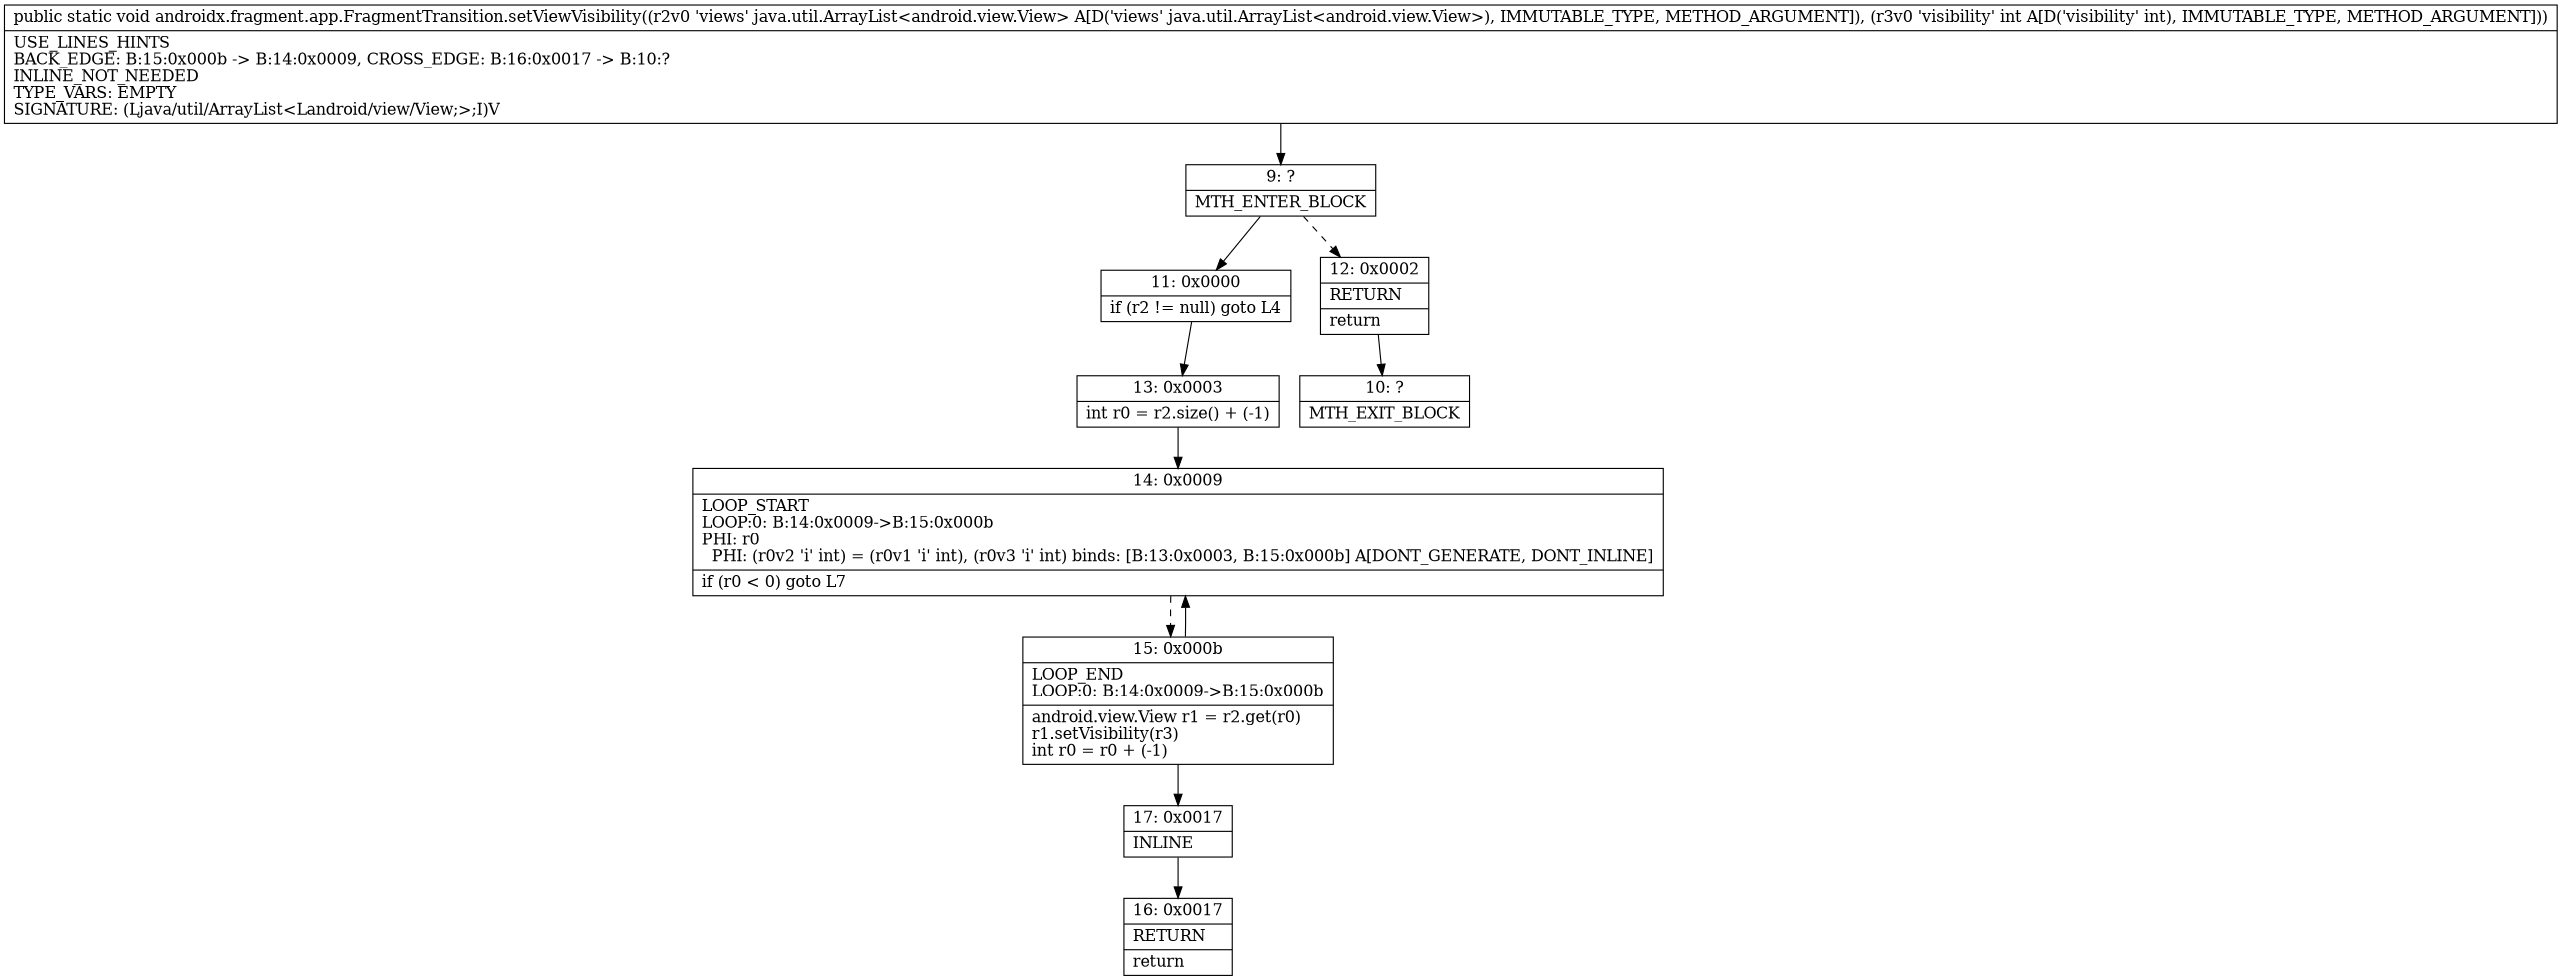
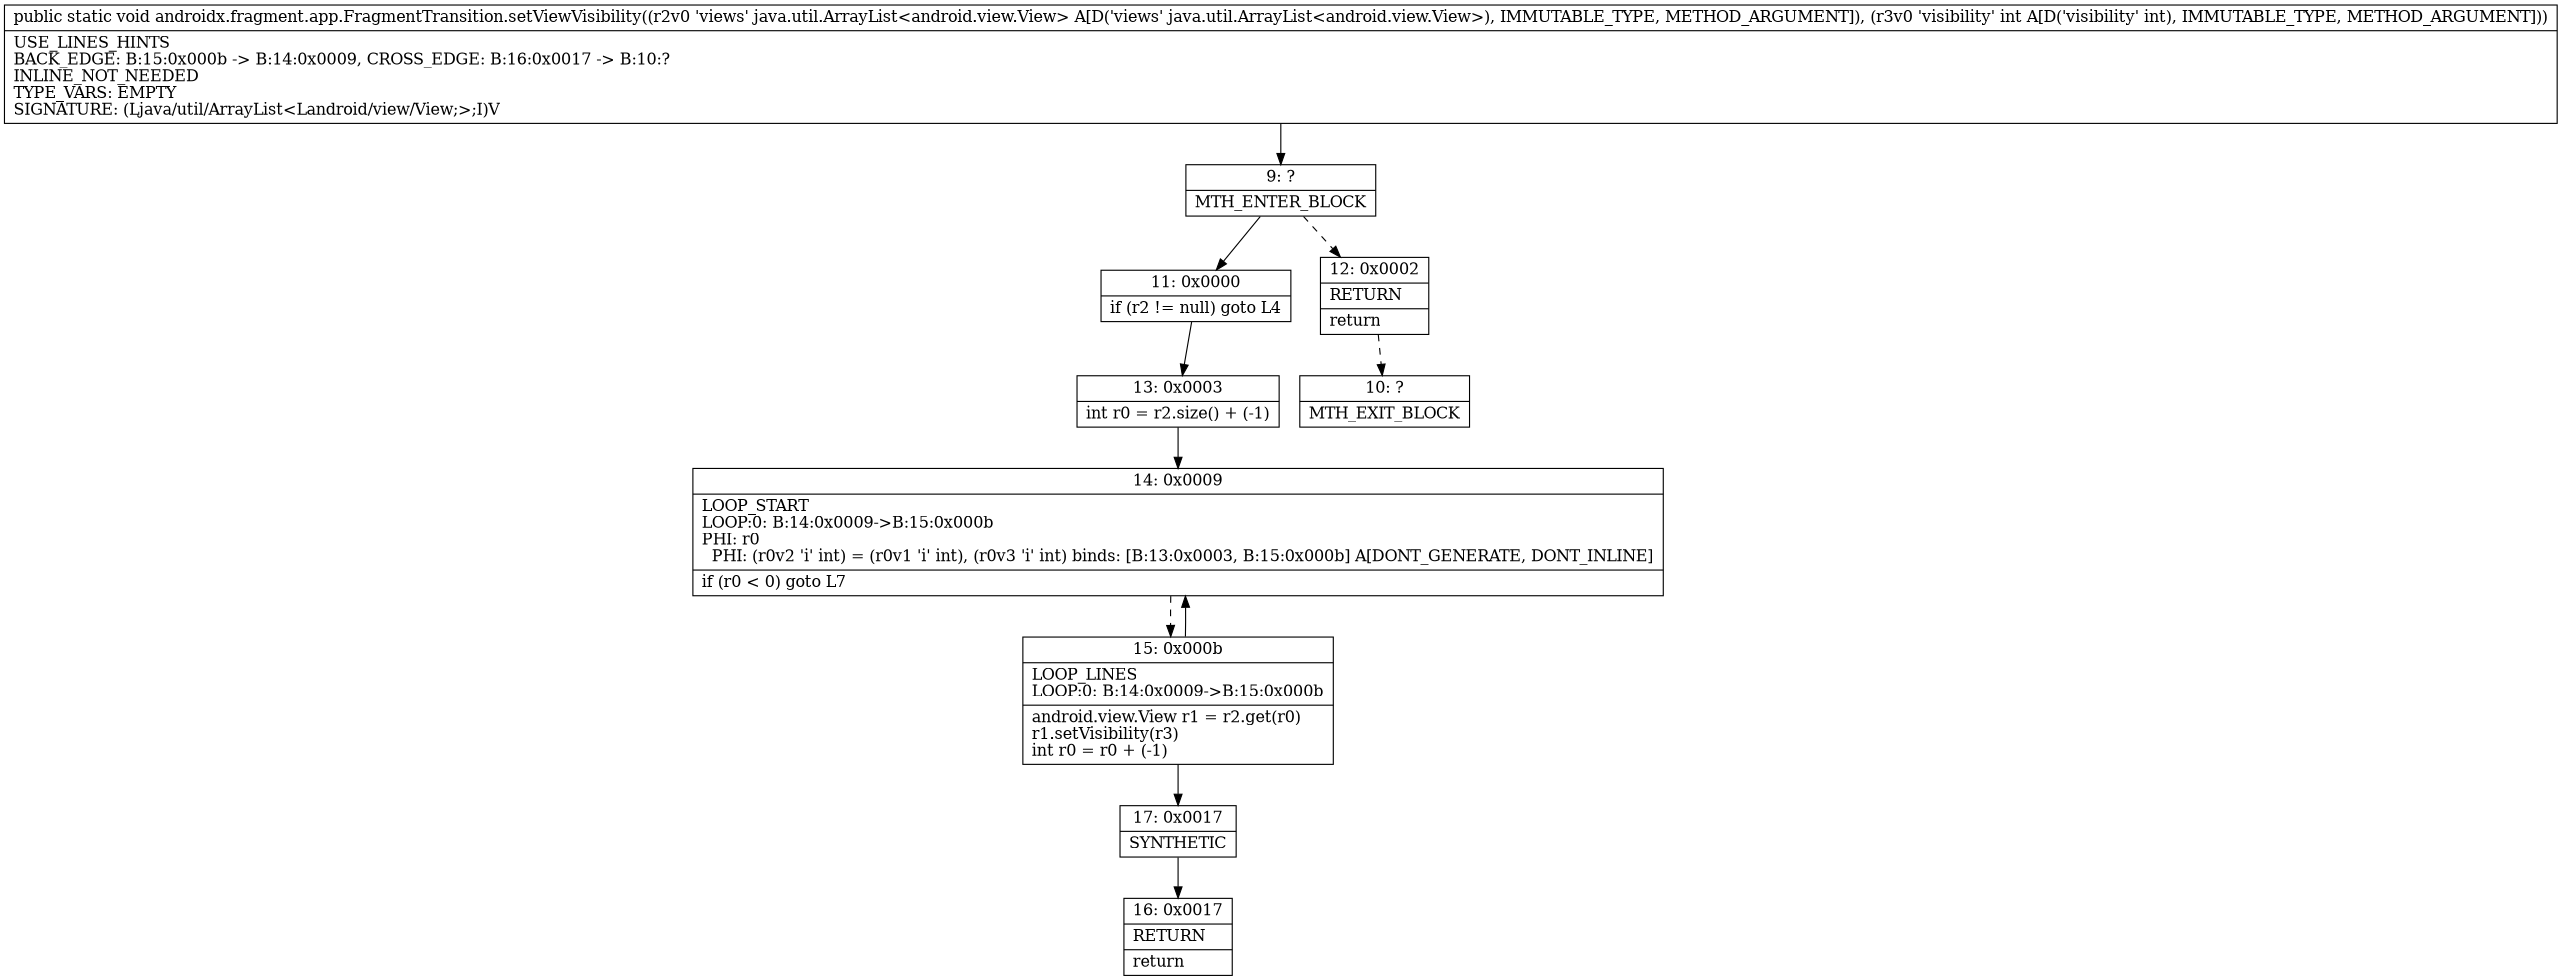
edge "12: 0x0002" -> "10: ?": style solid -> dashed
node "15: 0x000b": text "LOOP_END" -> "LOOP_LINES"
node "17: 0x0017": text "INLINE" -> "SYNTHETIC"
